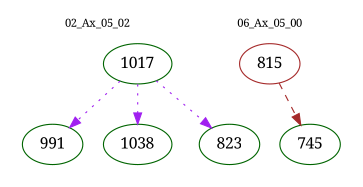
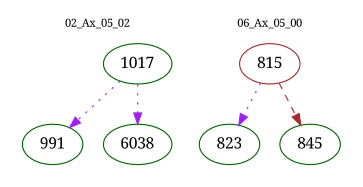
edge "1017" -> "823": now "815" -> "823"
node "1038": label "1038" -> "6038"
node "745": label "745" -> "845"
